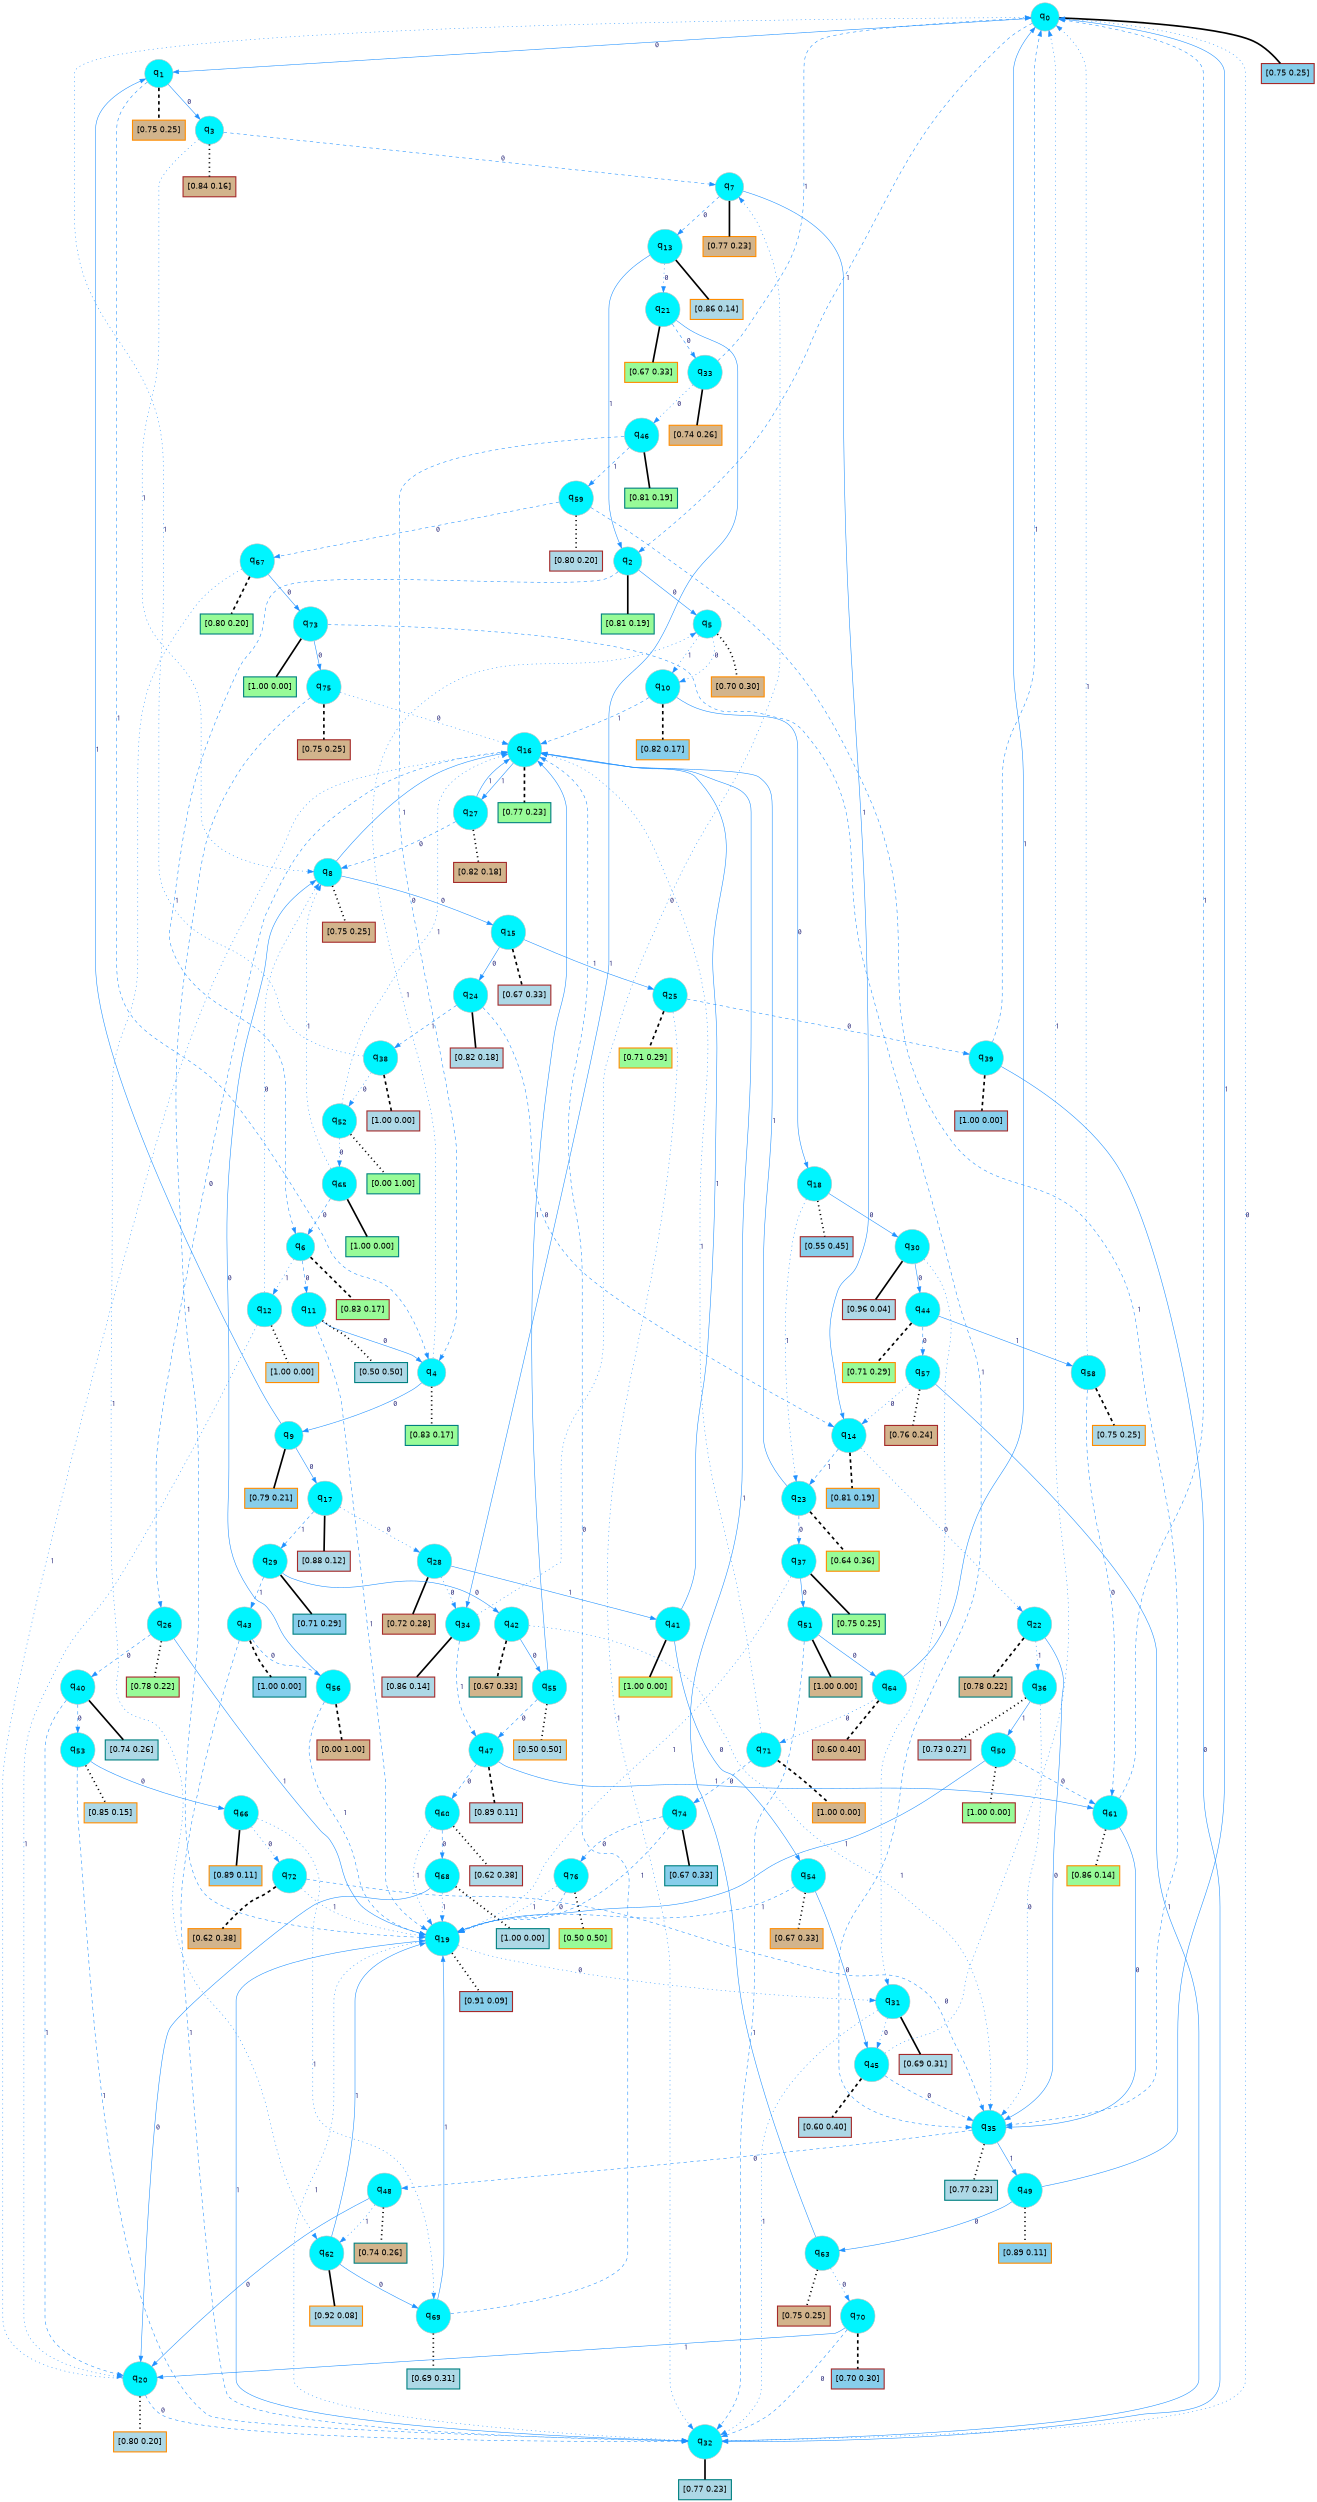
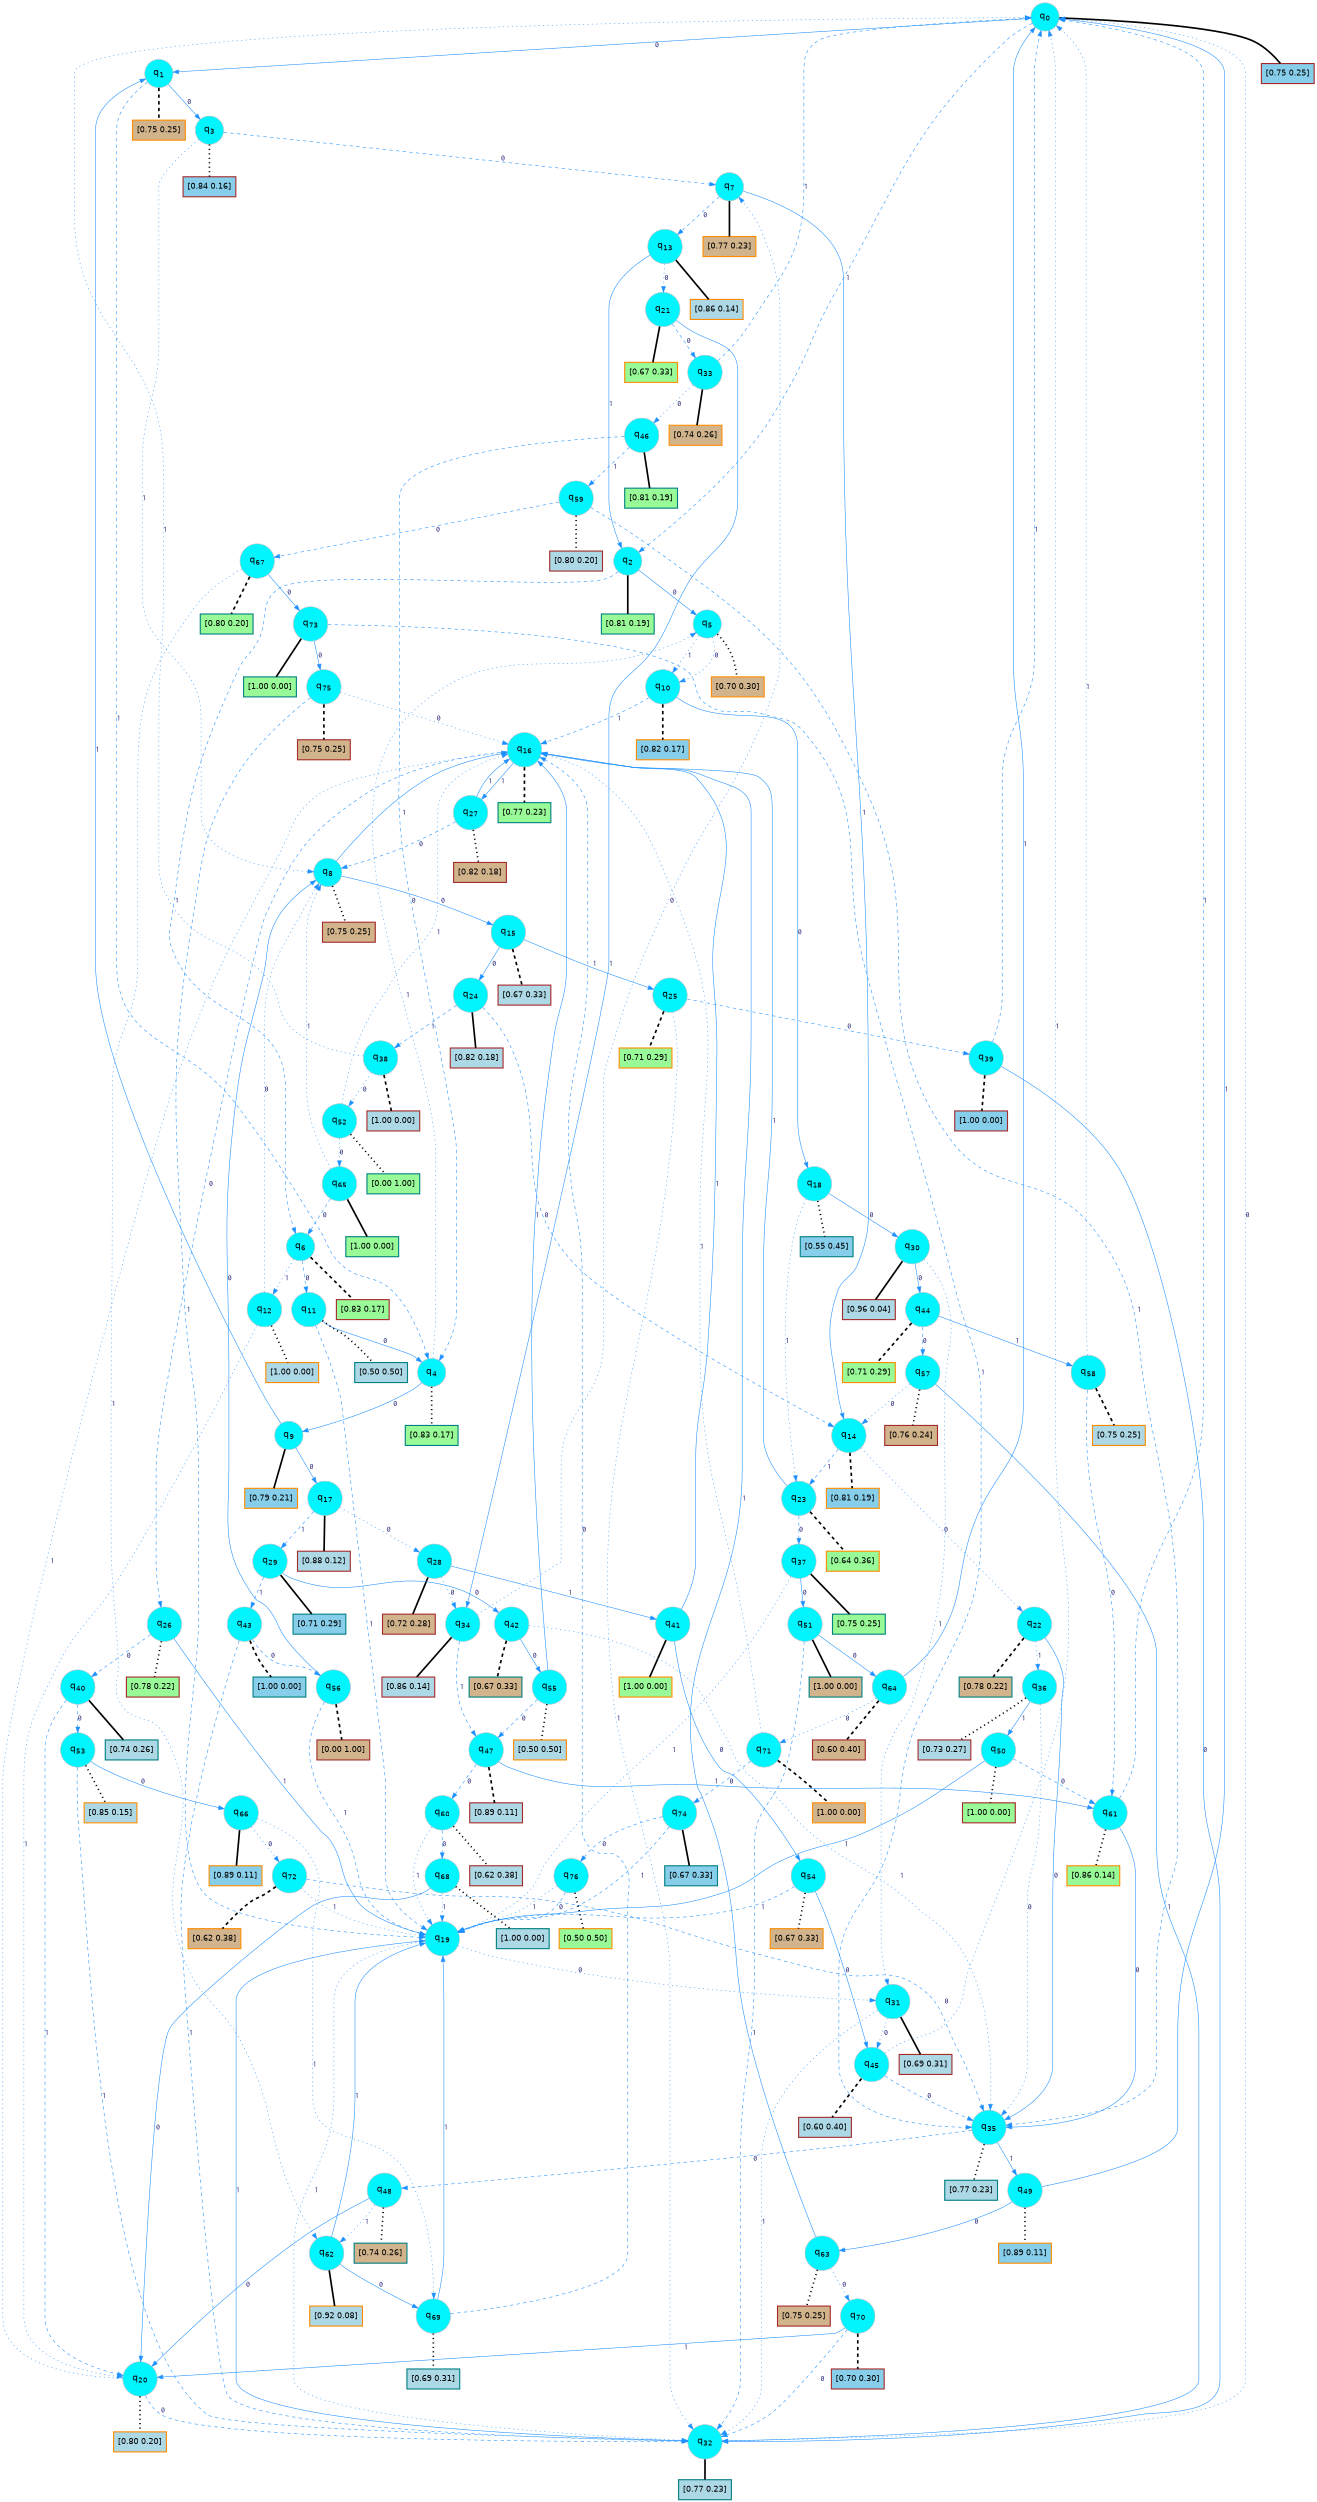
node "[0.84 0.16]": fillcolor tan -> skyblue
node "[0.55 0.45]": color brown -> teal
node "[0.91 0.09]": removed
